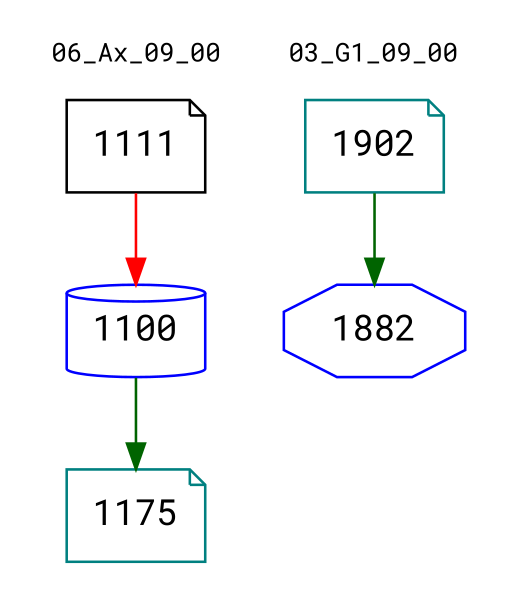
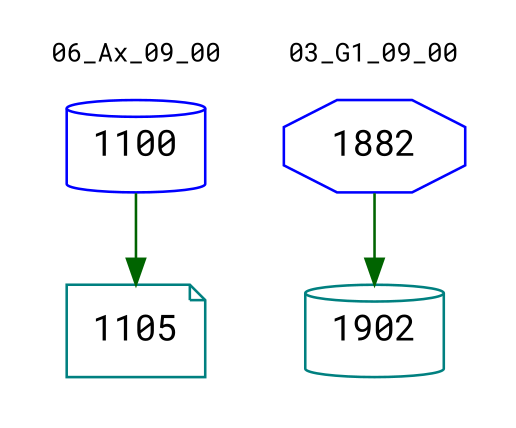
node "1111": removed
node "1902": shape note -> cylinder
edge "1902" -> "1882": reversed
node "1175": label "1175" -> "1105"
